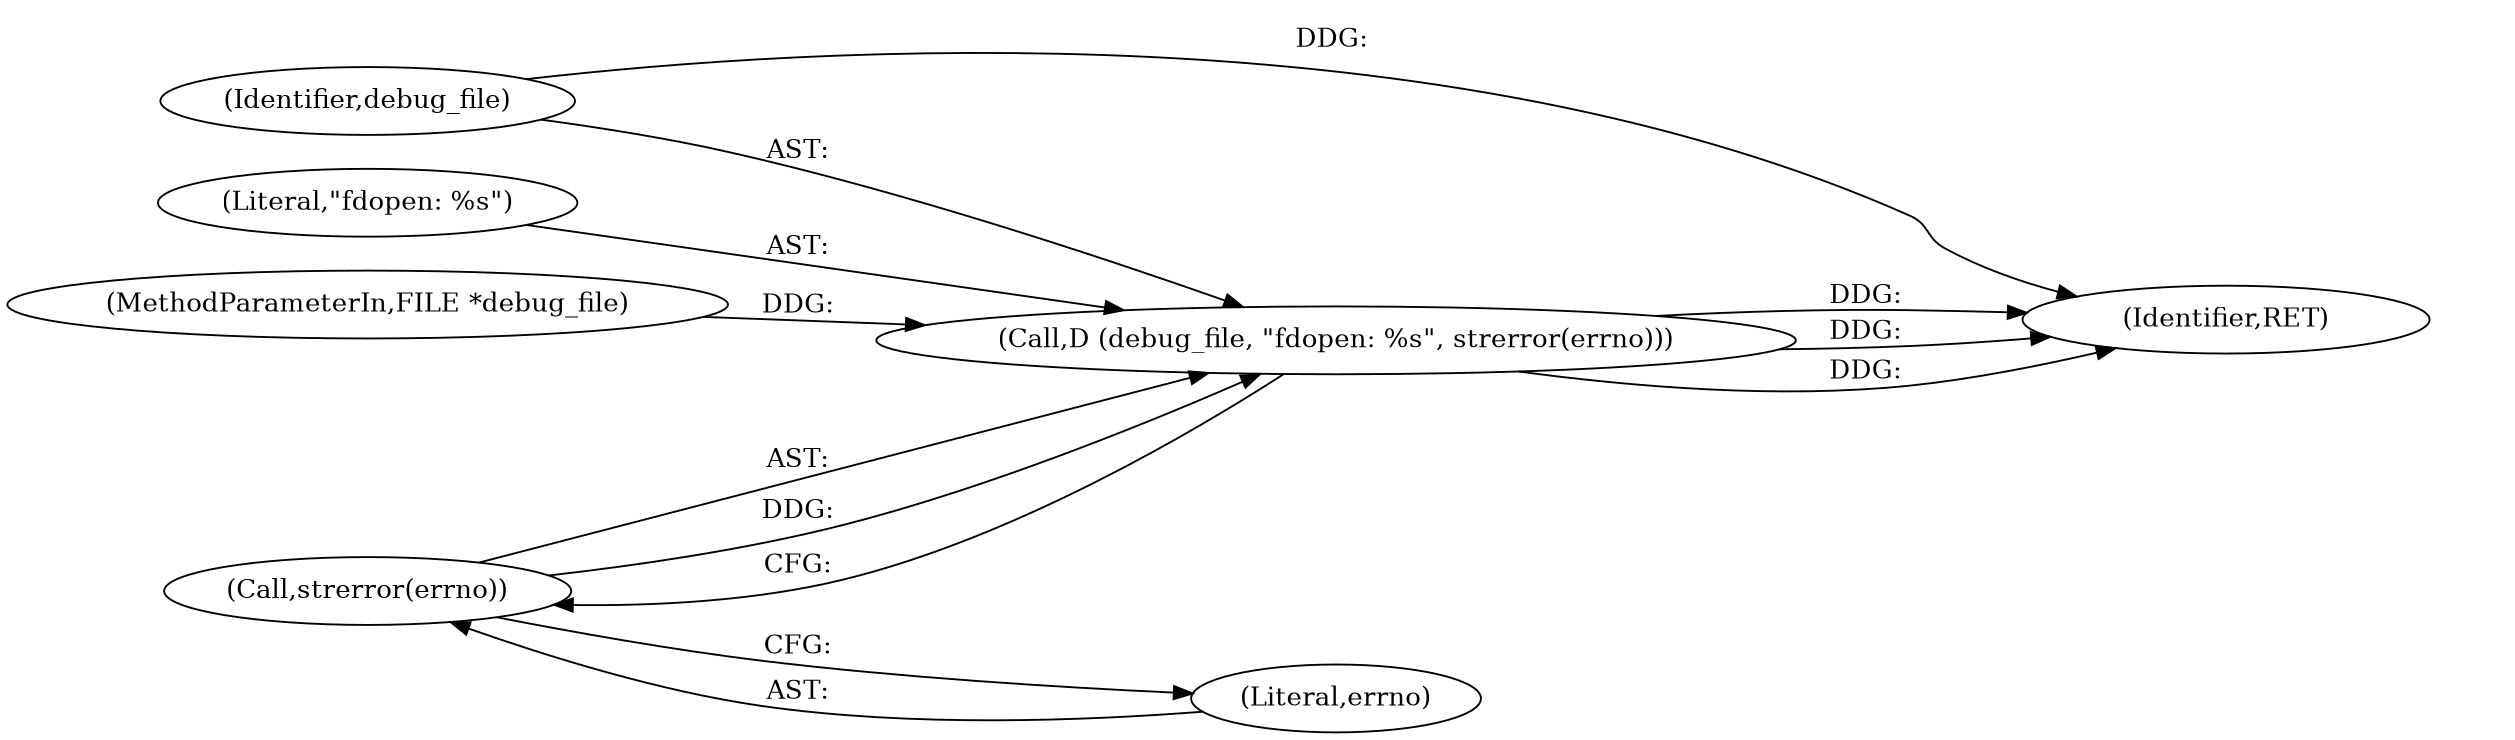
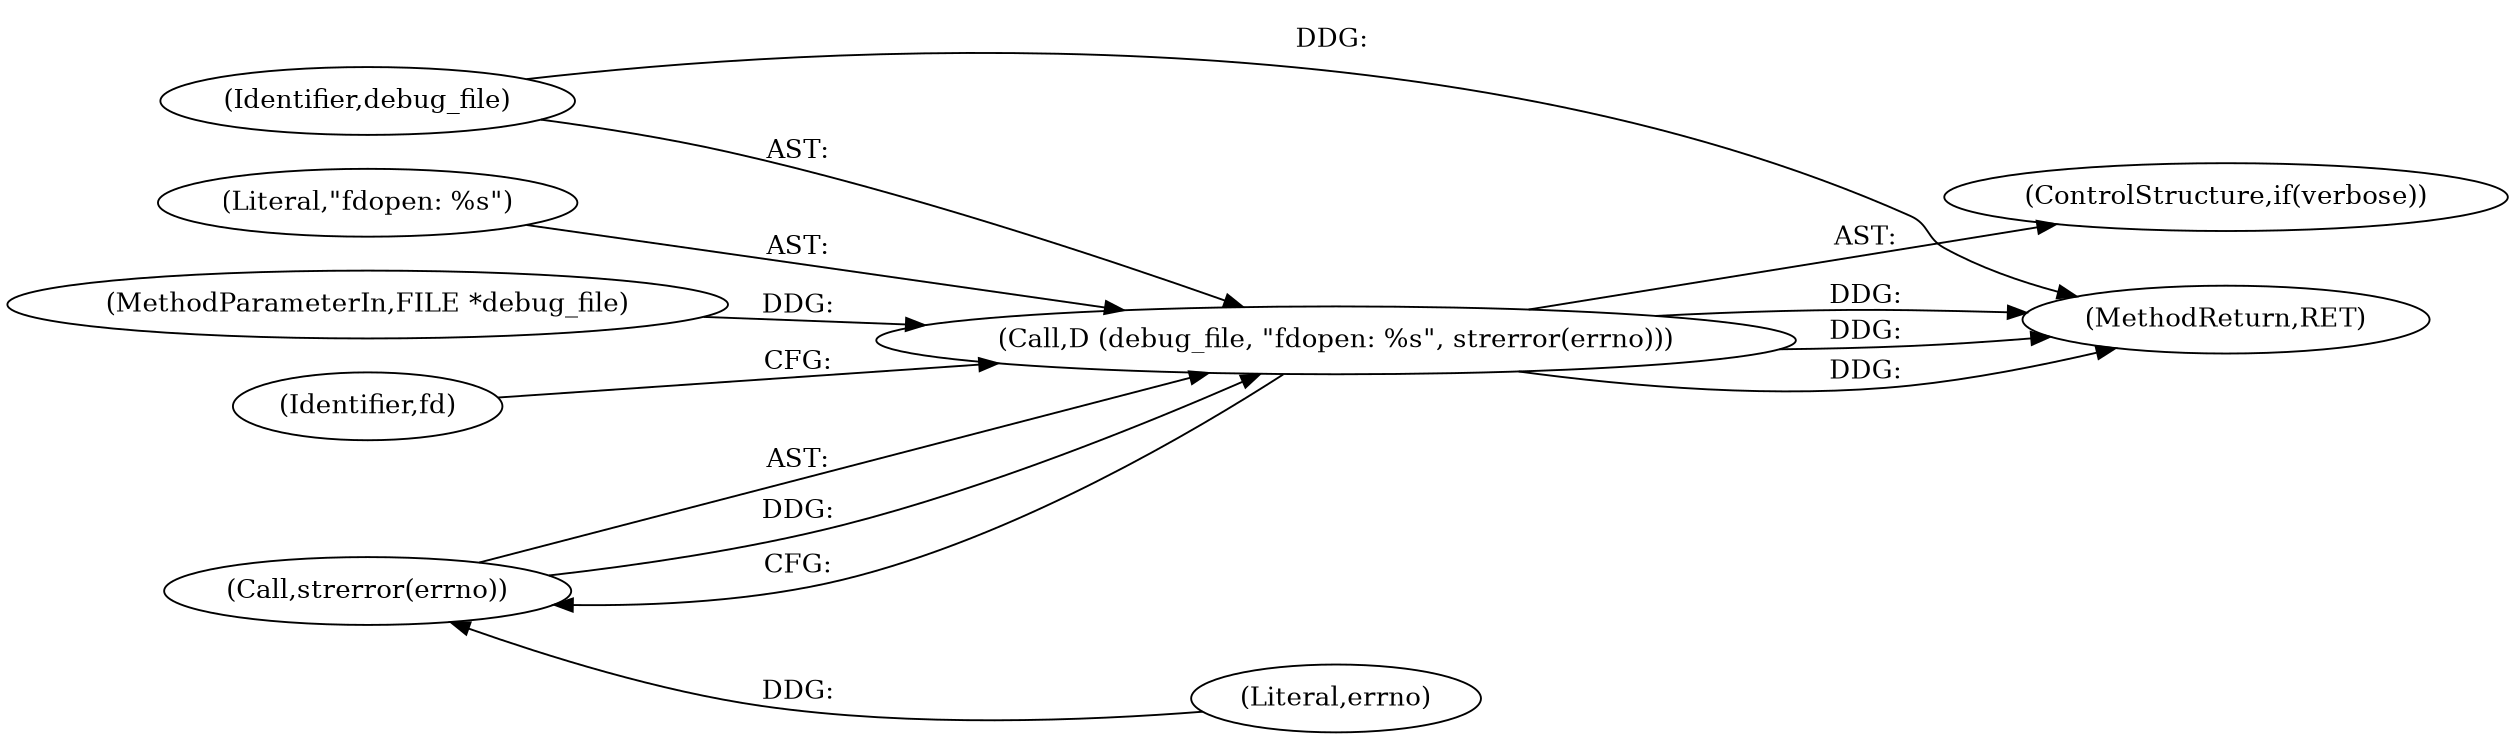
node "(ControlStructure,if(verbose))": added
node "(Identifier,RET)": label "(Identifier,RET)" -> "(MethodReturn,RET)"
node "(Identifier,fd)": added
edge "(Call,strerror(errno))" -> "(Literal,errno)": removed, label "CFG:"
edge "(Literal,errno)" -> "(Call,strerror(errno))": label "AST: " -> "DDG: "
